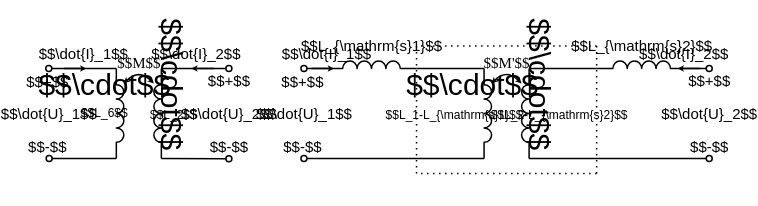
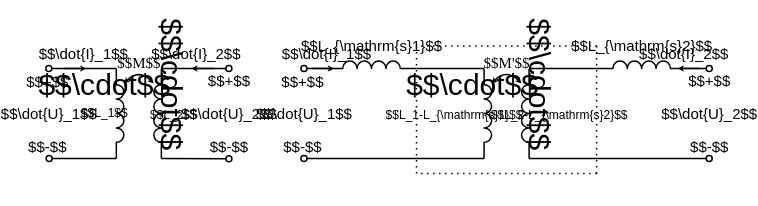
node "$$L_6$$": label "$$L_6$$" -> "$$L_1$$"
